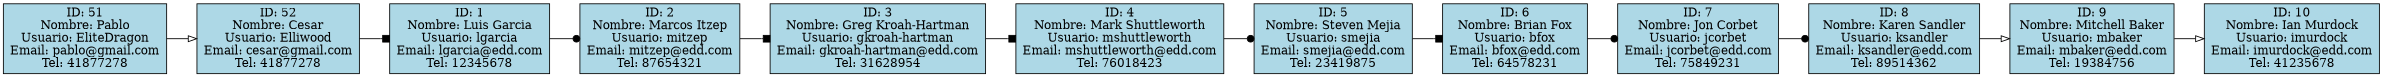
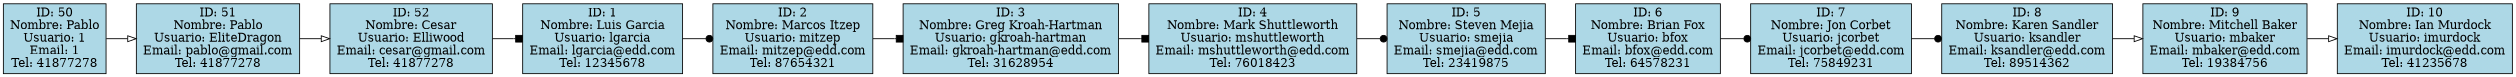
node "ID: 50 Nombre: Pablo Usuario: 1 Email: 1 Tel: 41877278": added
